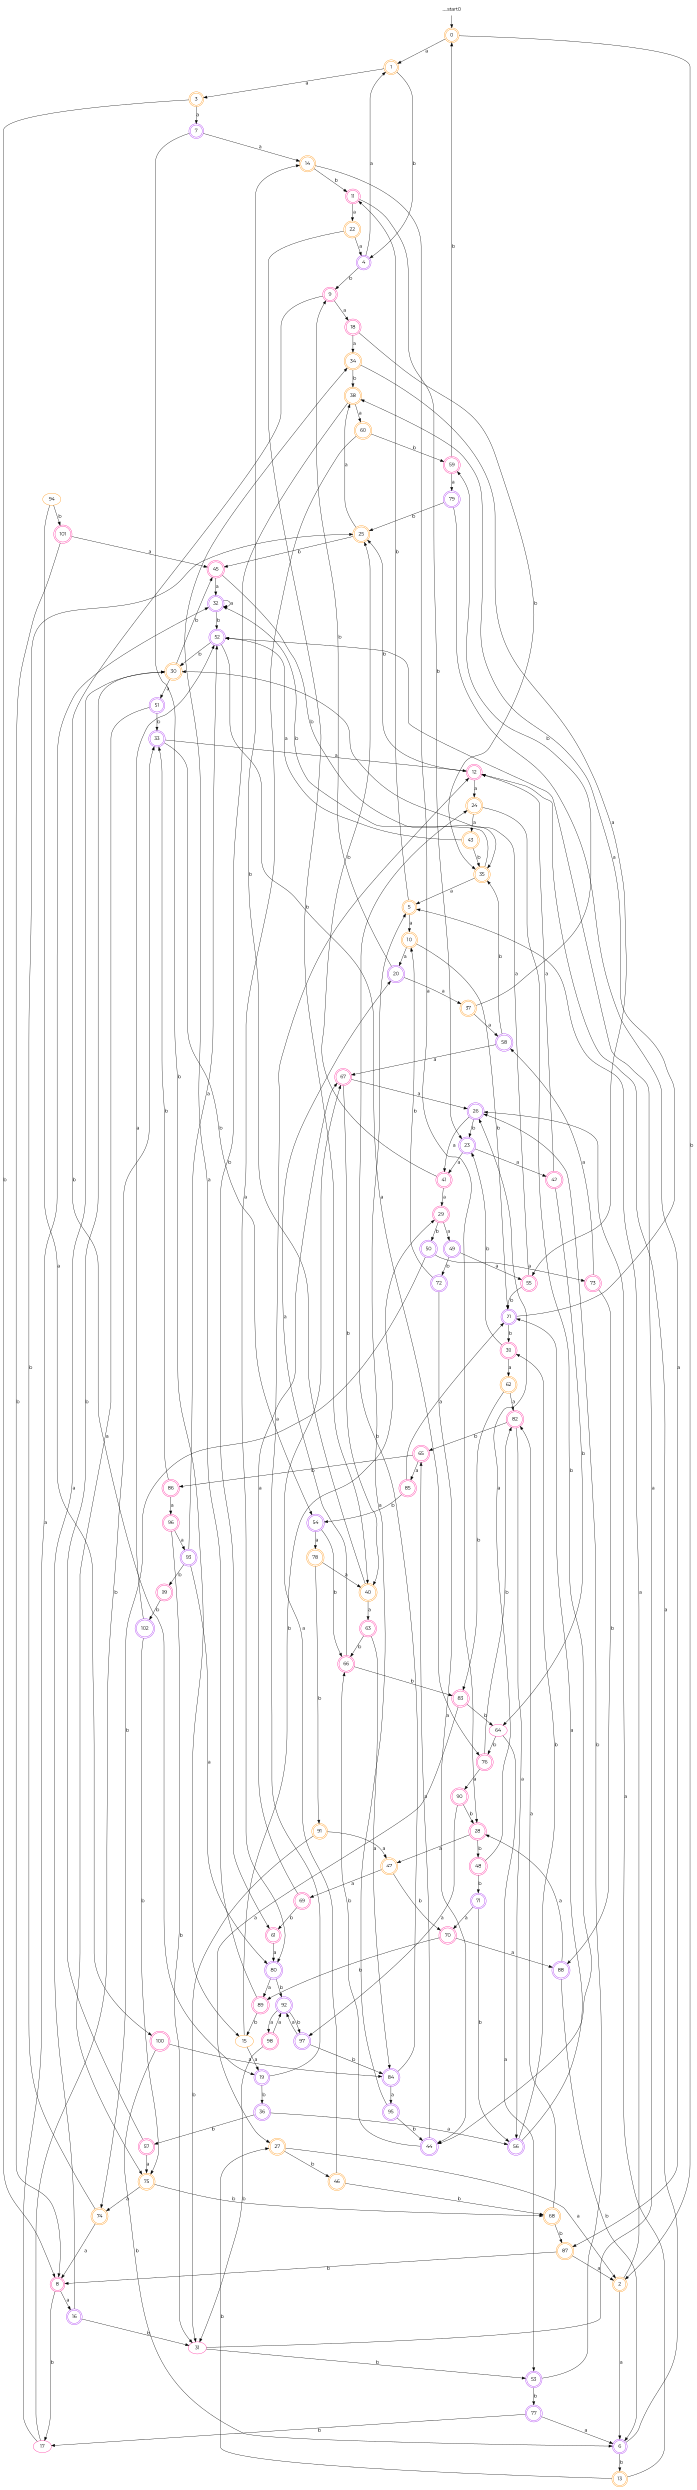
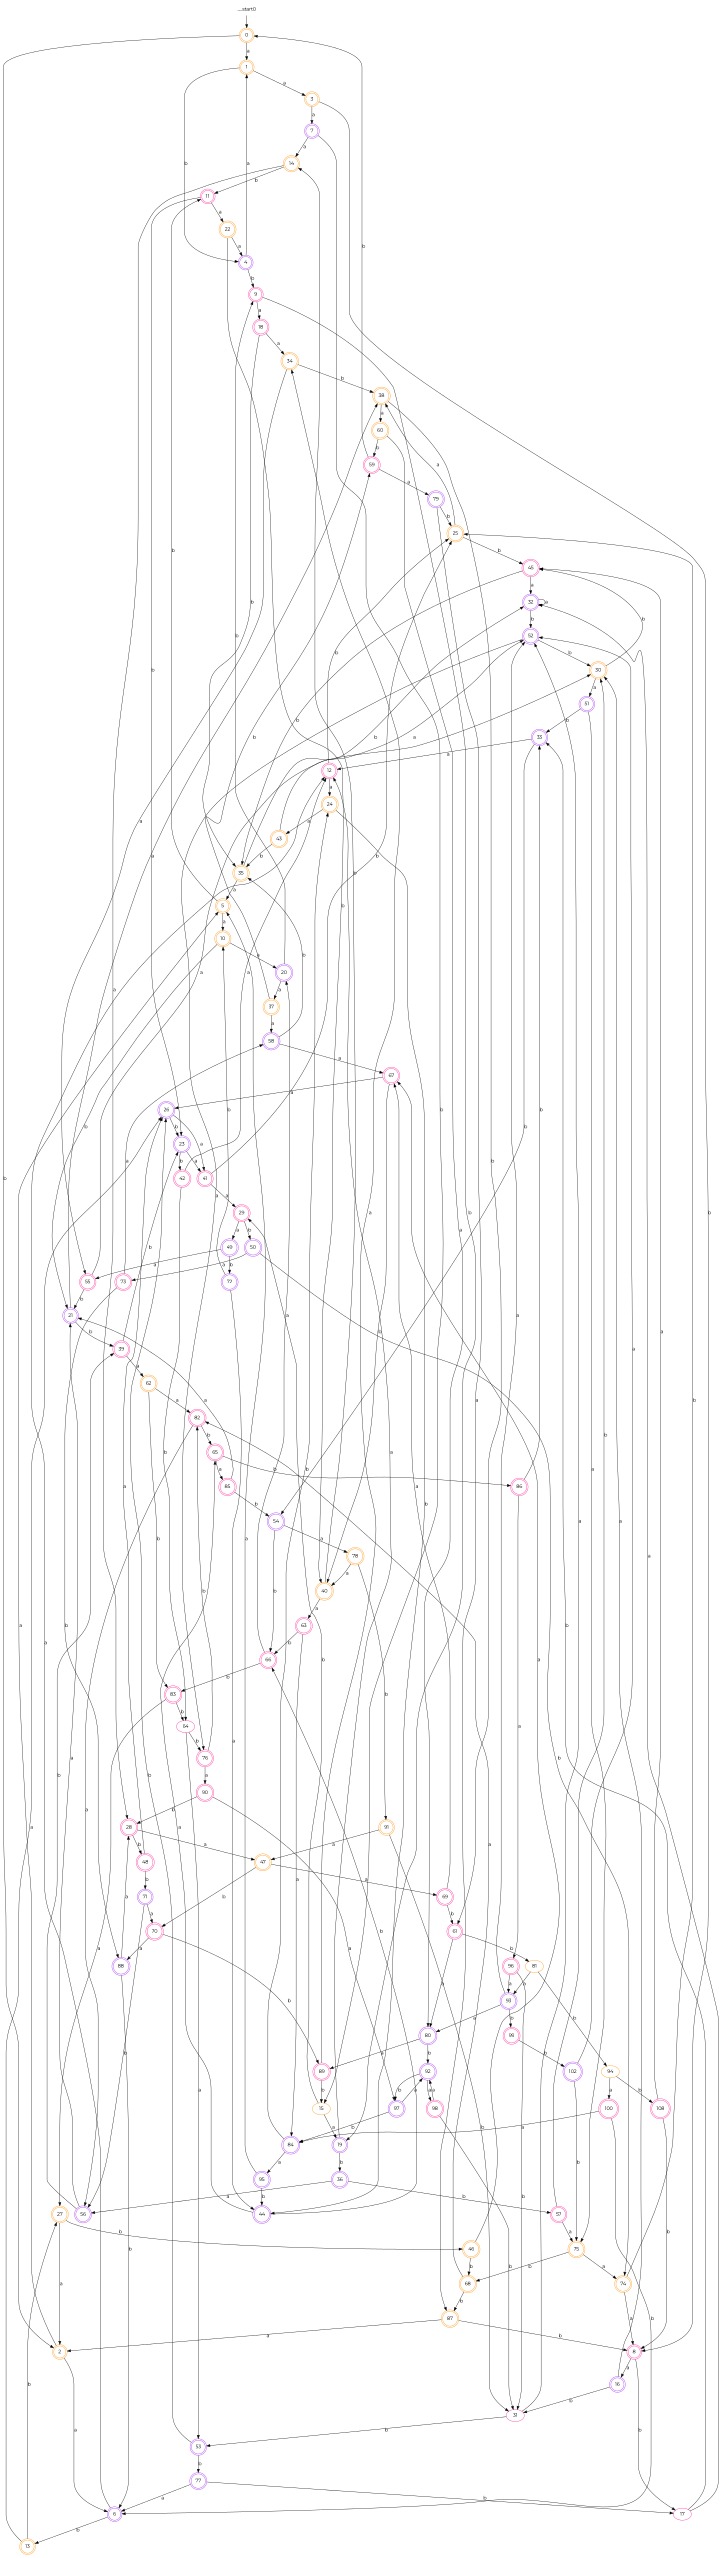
node "101": label "101" -> "108"
edge "23" -> "42": label "a" -> "b"
node "81": added
